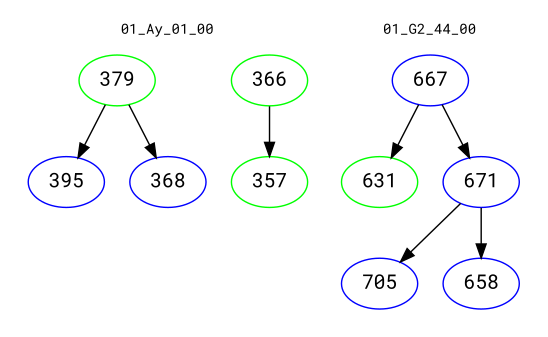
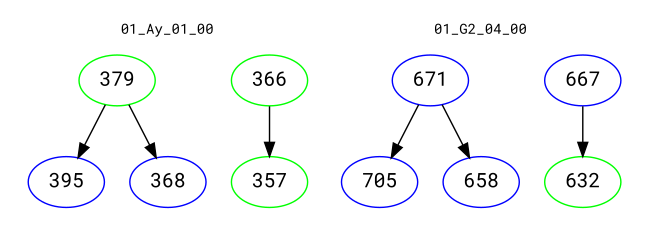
cluster "01_G2_44_00": label "01_G2_44_00" -> "01_G2_04_00"
edge "667" -> "671": removed
node "631": label "631" -> "632"
